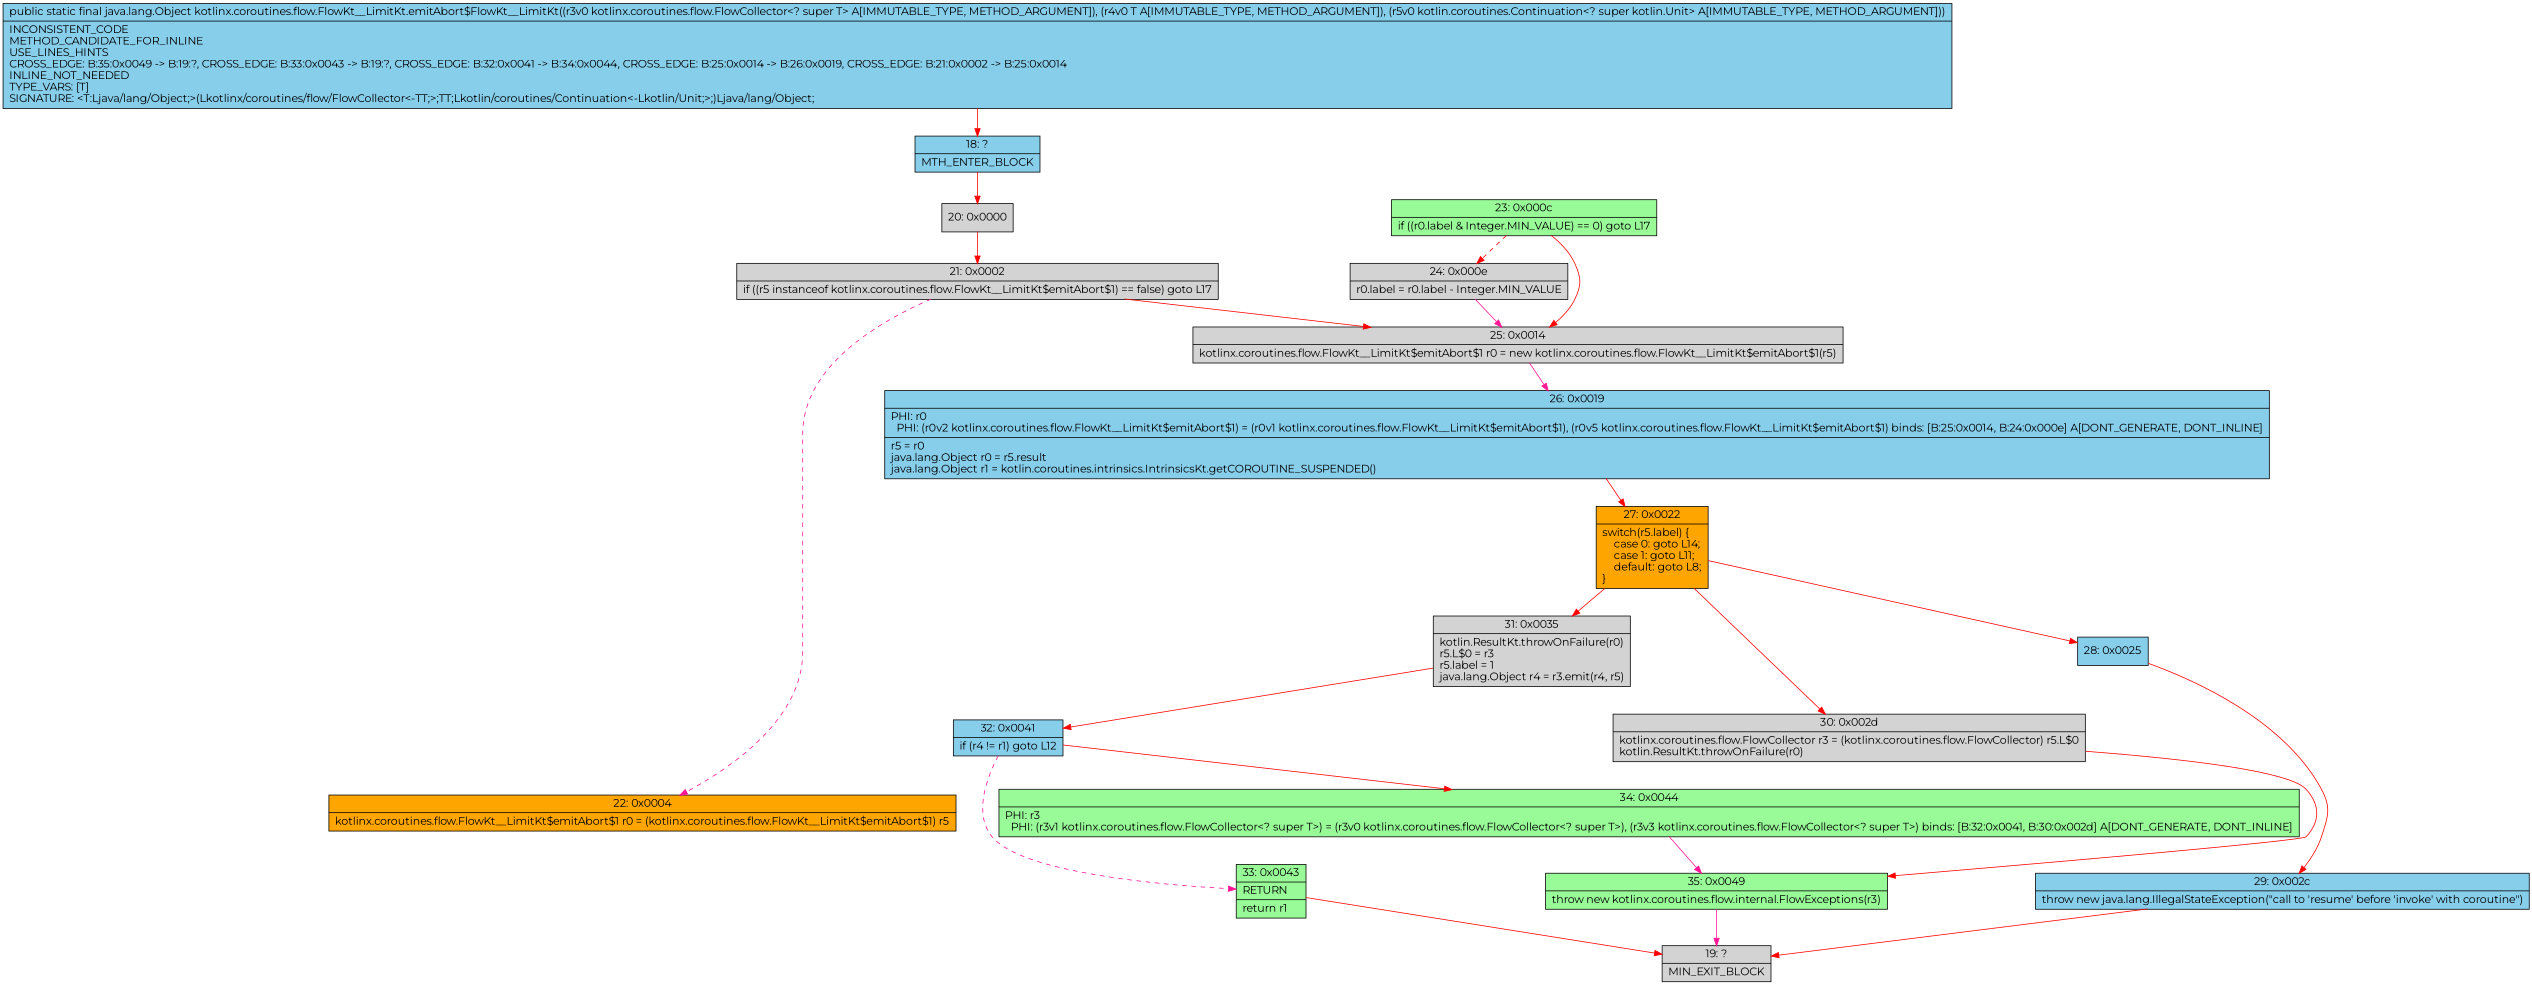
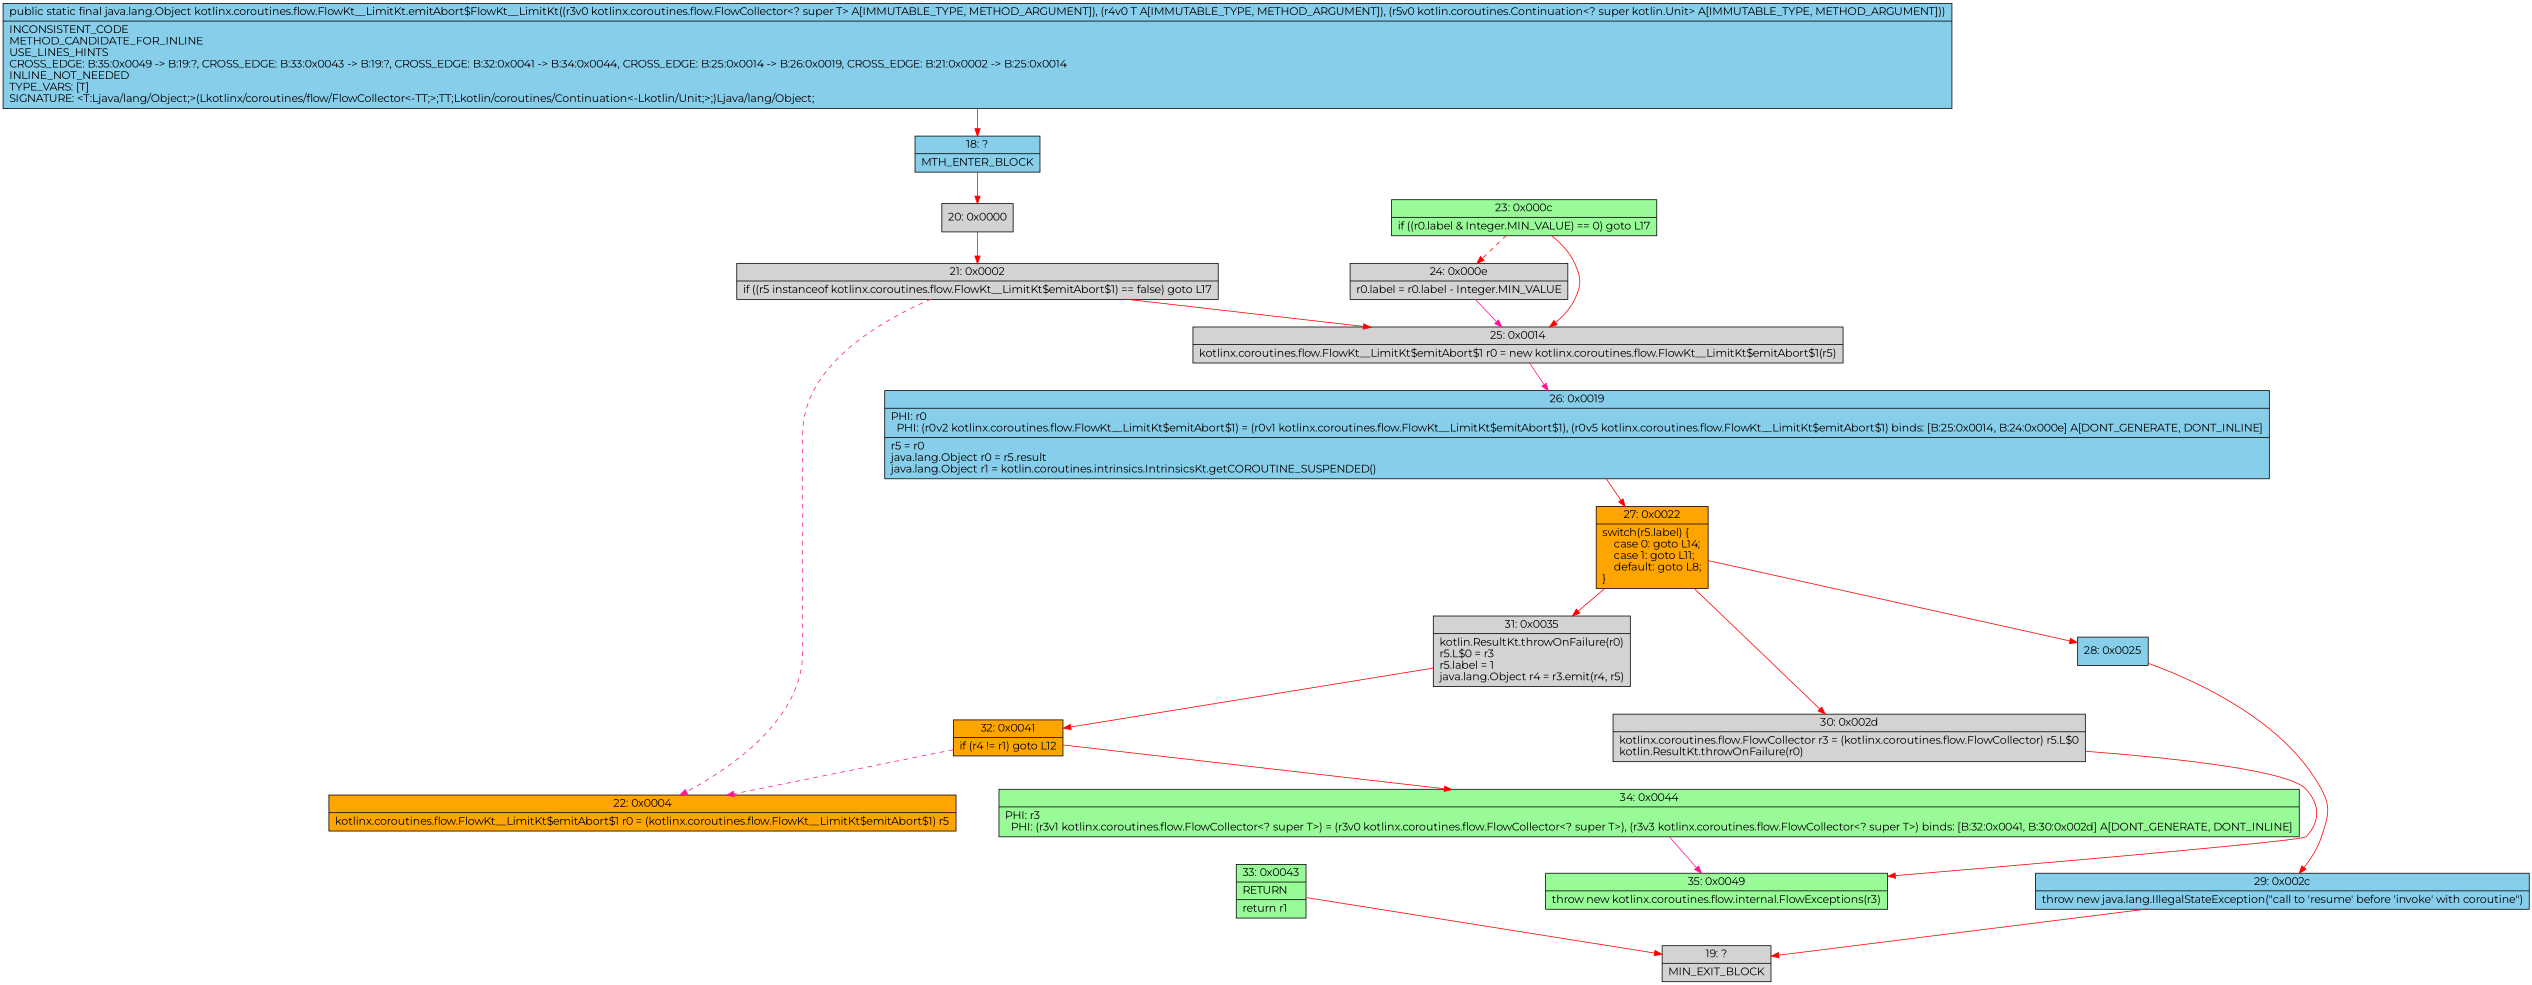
node "32: 0x0041": fillcolor skyblue -> orange
edge "32: 0x0041" -> "33: 0x0043": now "32: 0x0041" -> "22: 0x0004"
edge "35: 0x0049" -> "19: ?": removed
